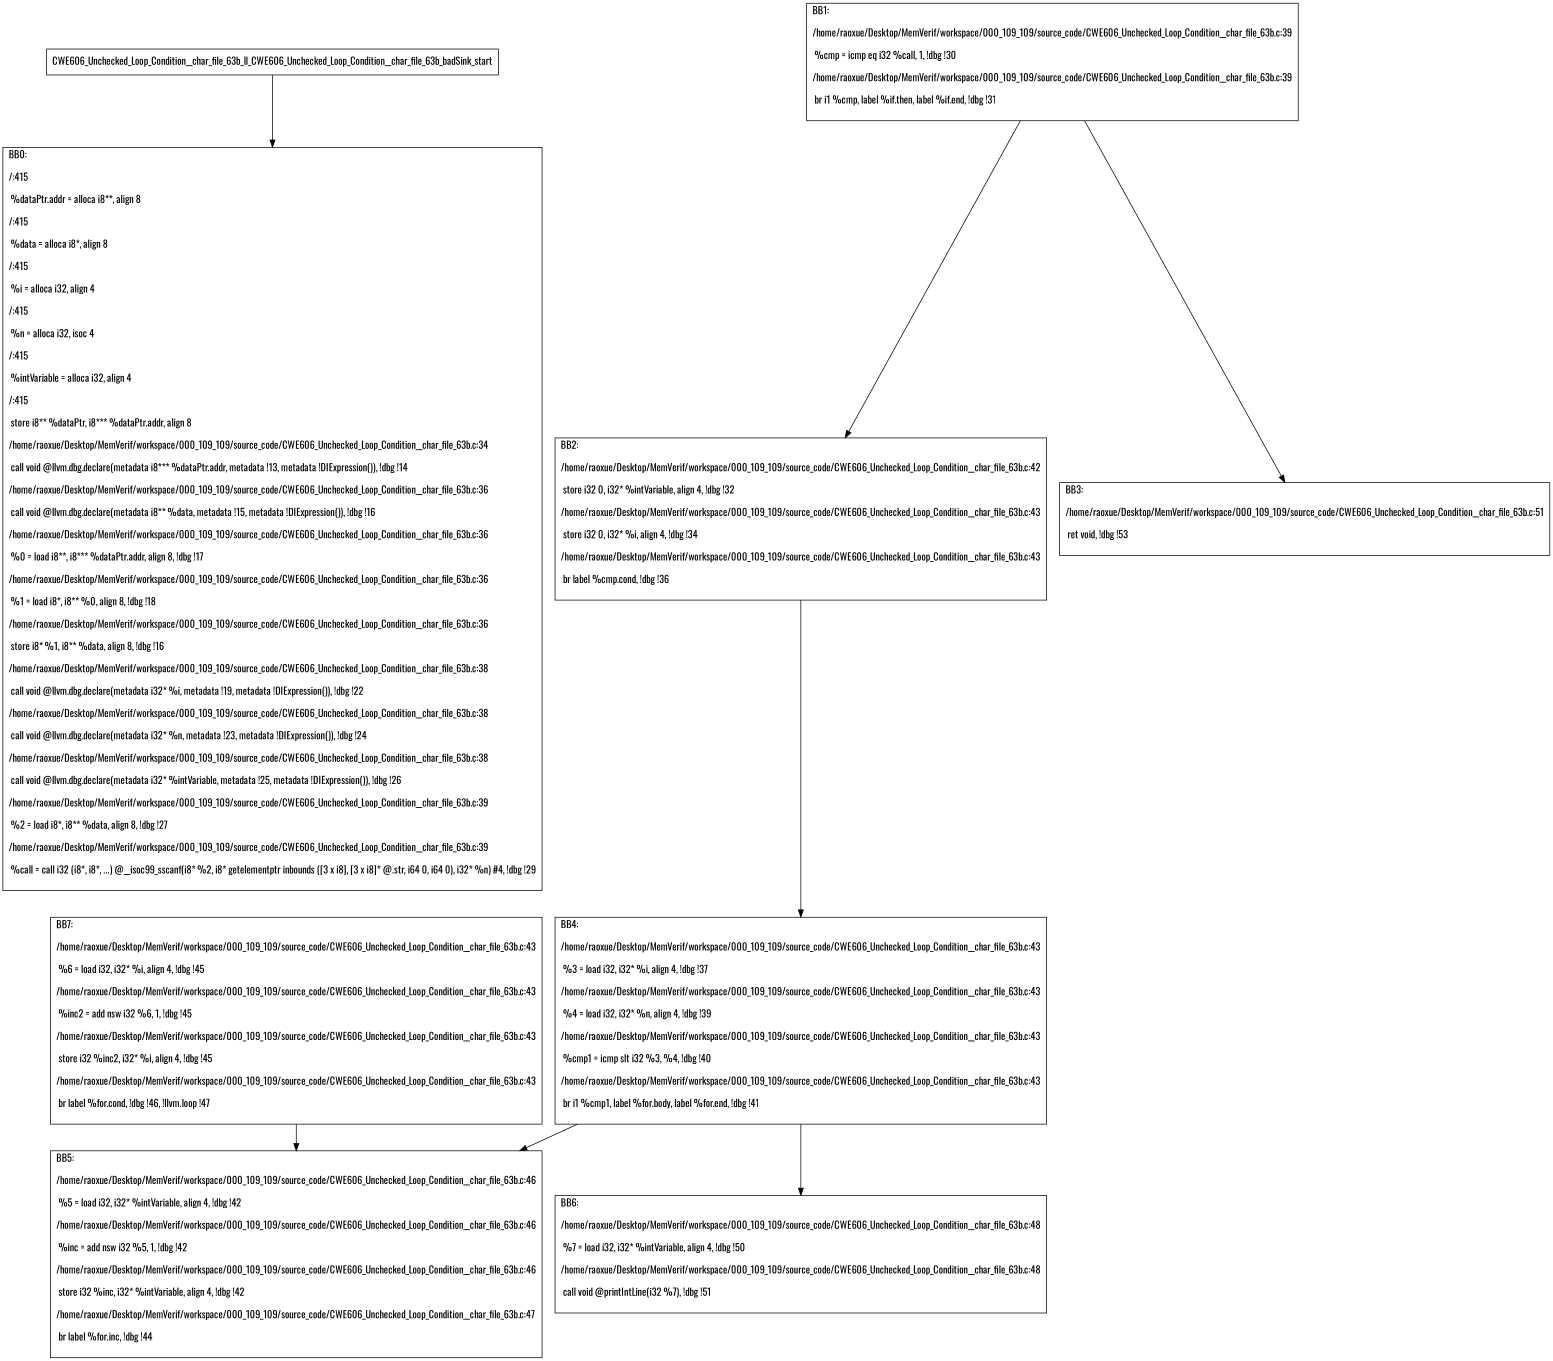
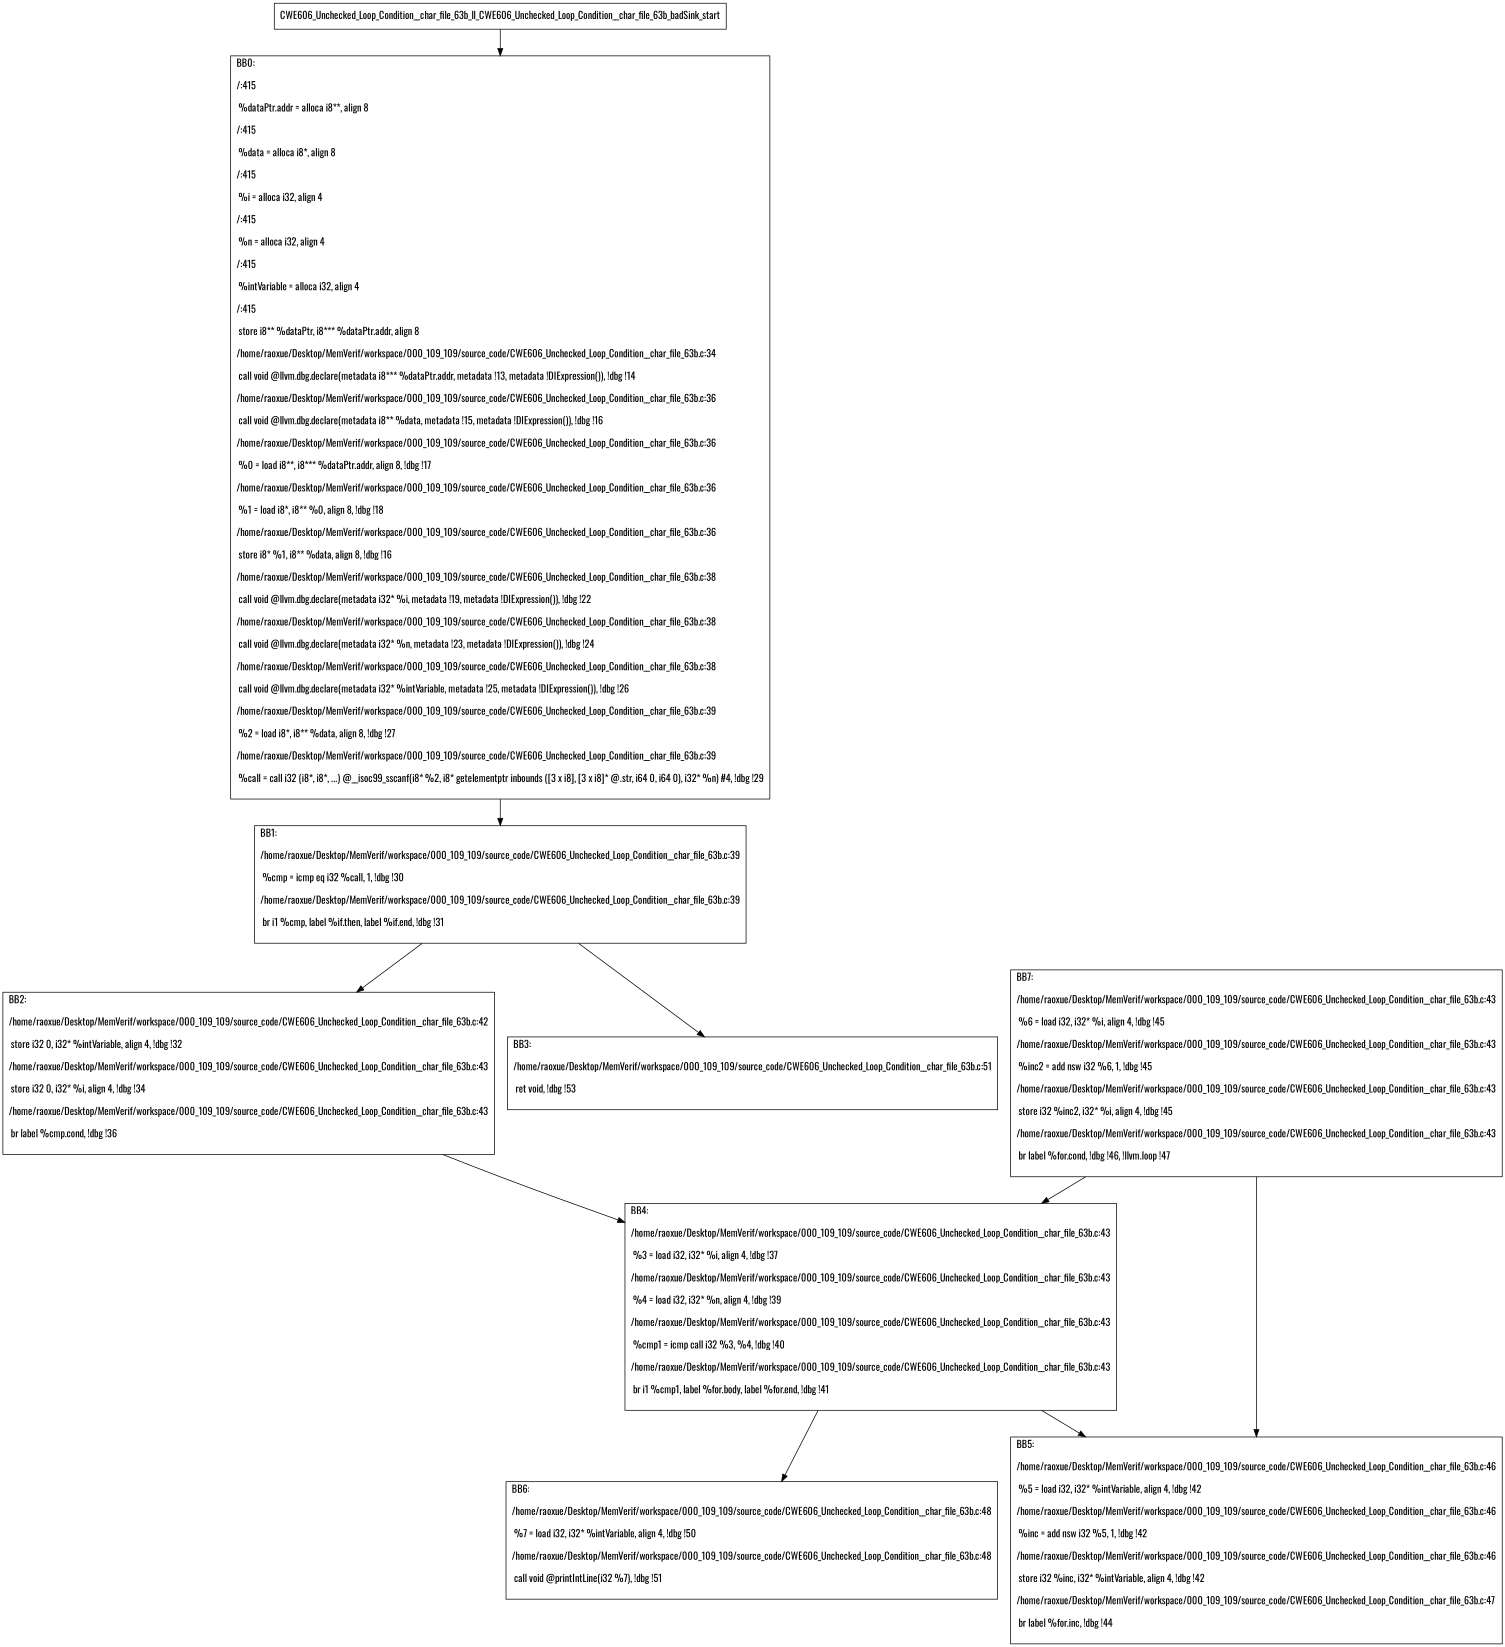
node "BB0:": text "%n = alloca i32, isoc 4" -> "%n = alloca i32, align 4"
edge "BB0:" -> "BB1:": added
node "BB4:": text "%cmp1 = icmp slt i32 %3, %4, !dbg !40" -> "%cmp1 = icmp call i32 %3, %4, !dbg !40"
edge "BB7:" -> "BB4:": added
